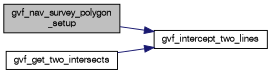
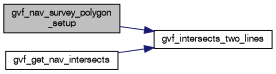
node "gvf_intercept_two_lines": label "gvf_intercept_two_lines" -> "gvf_intersects_two_lines"
node "gvf_get_two_intersects": label "gvf_get_two_intersects" -> "gvf_get_nav_intersects"
